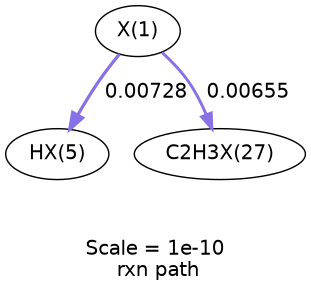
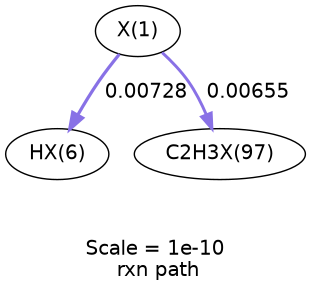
node "HX(5)": label "HX(5)" -> "HX(6)"
node "C2H3X(27)": label "C2H3X(27)" -> "C2H3X(97)"
